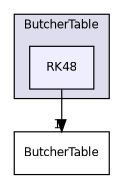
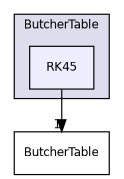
node "RK48": label "RK48" -> "RK45"
